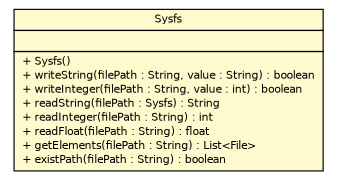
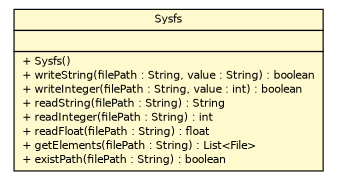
node "Sysfs": text "+ readString(filePath : Sysfs) : String" -> "+ readString(filePath : String) : String"
